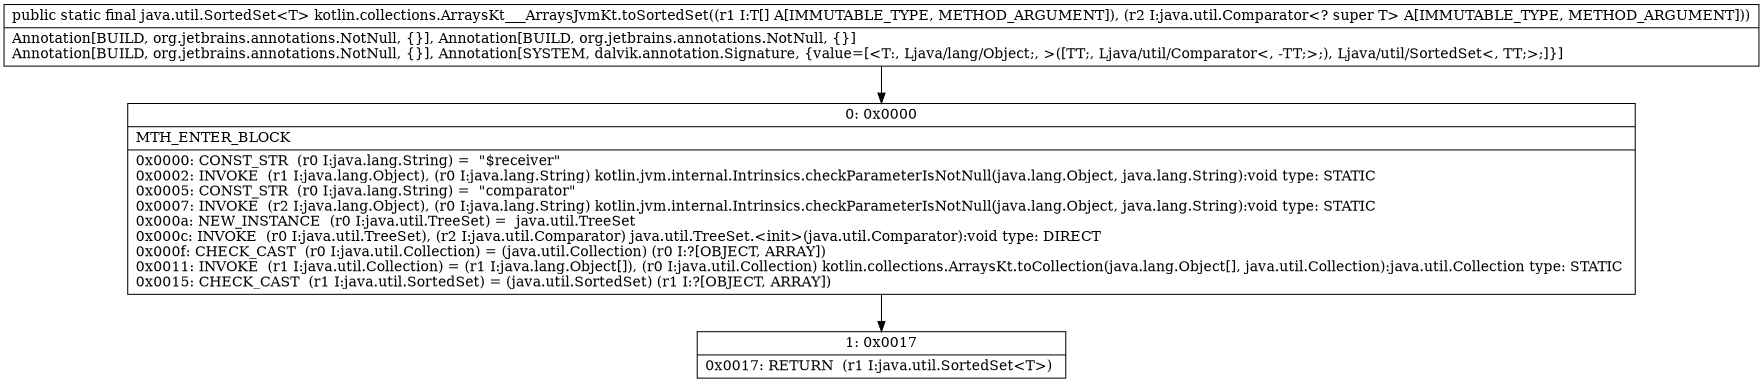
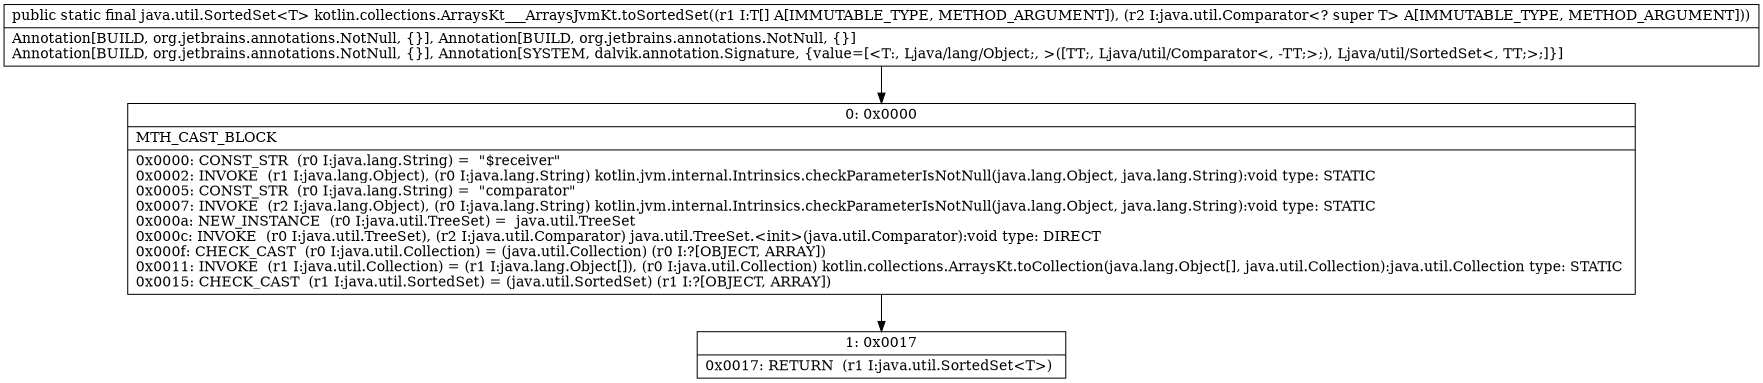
node "0: 0x0000": text "MTH_ENTER_BLOCK" -> "MTH_CAST_BLOCK"
